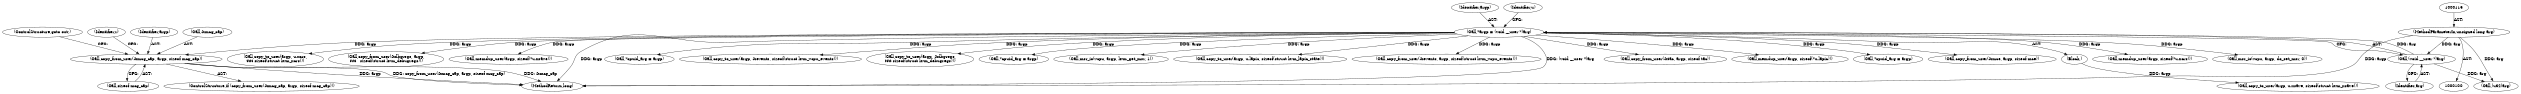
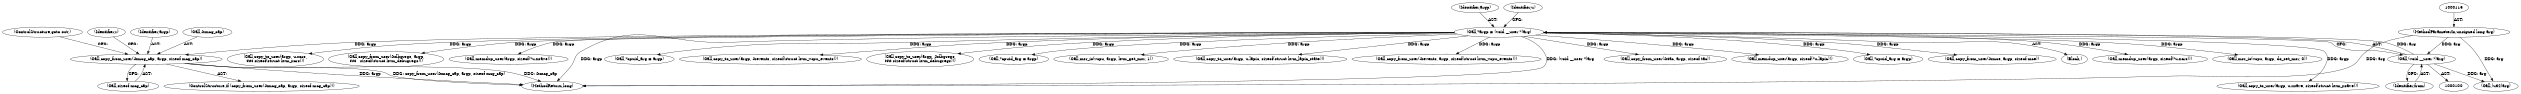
edge "(MethodParameterIn,unsigned long arg)" -> "1000100": now "(Call,(void __user *)arg)" -> "1000100"
edge "(MethodParameterIn,unsigned long arg)" -> "(MethodReturn,long)": label "DDG: argp" -> "DDG: arg"
edge "(Block,)" -> "(Call,copy_to_user(argp, u.xsave, sizeof(struct kvm_xsave)))": now "(Call,*argp = (void __user *)arg)" -> "(Call,copy_to_user(argp, u.xsave, sizeof(struct kvm_xsave)))"
node "(Identifier,arg)": label "(Identifier,arg)" -> "(Identifier,from)"
